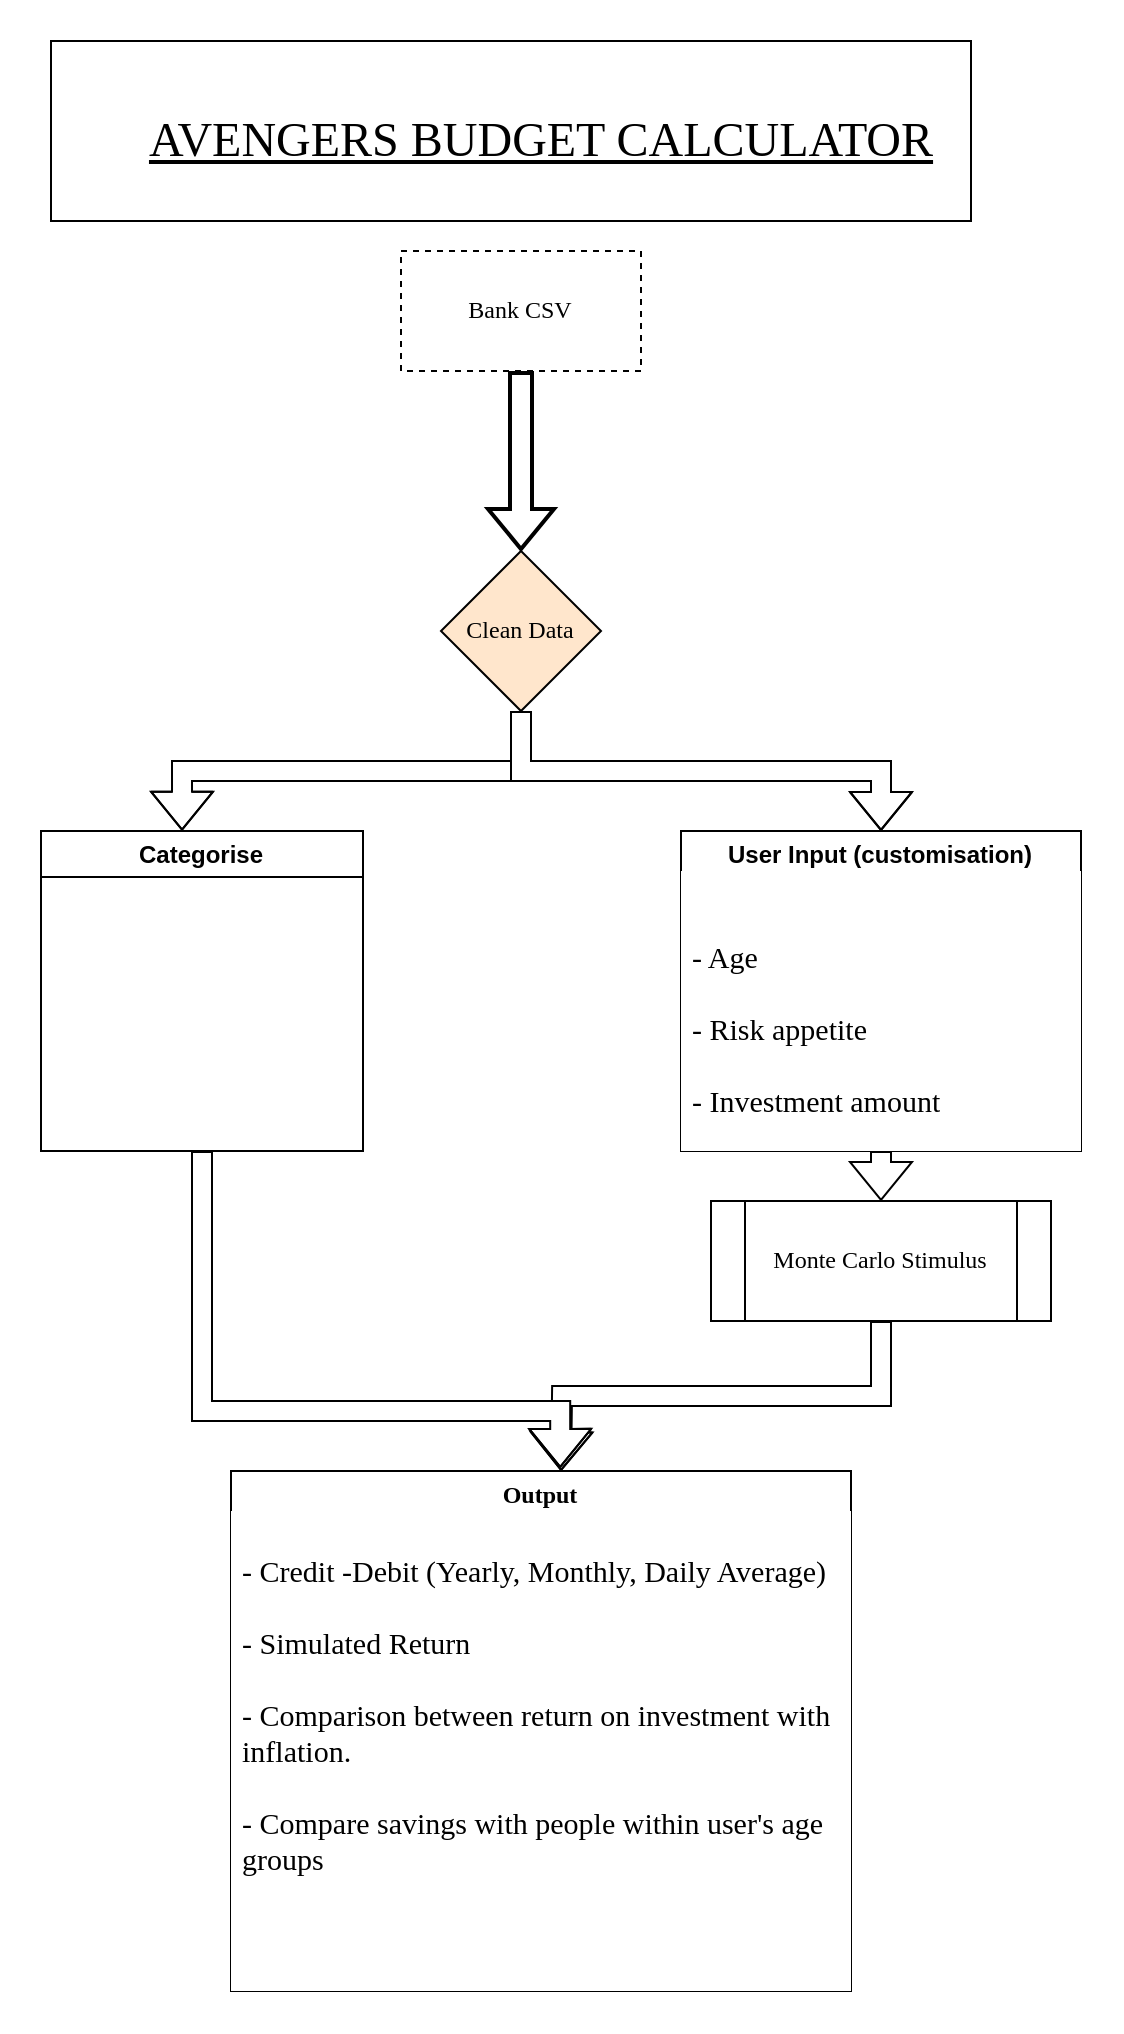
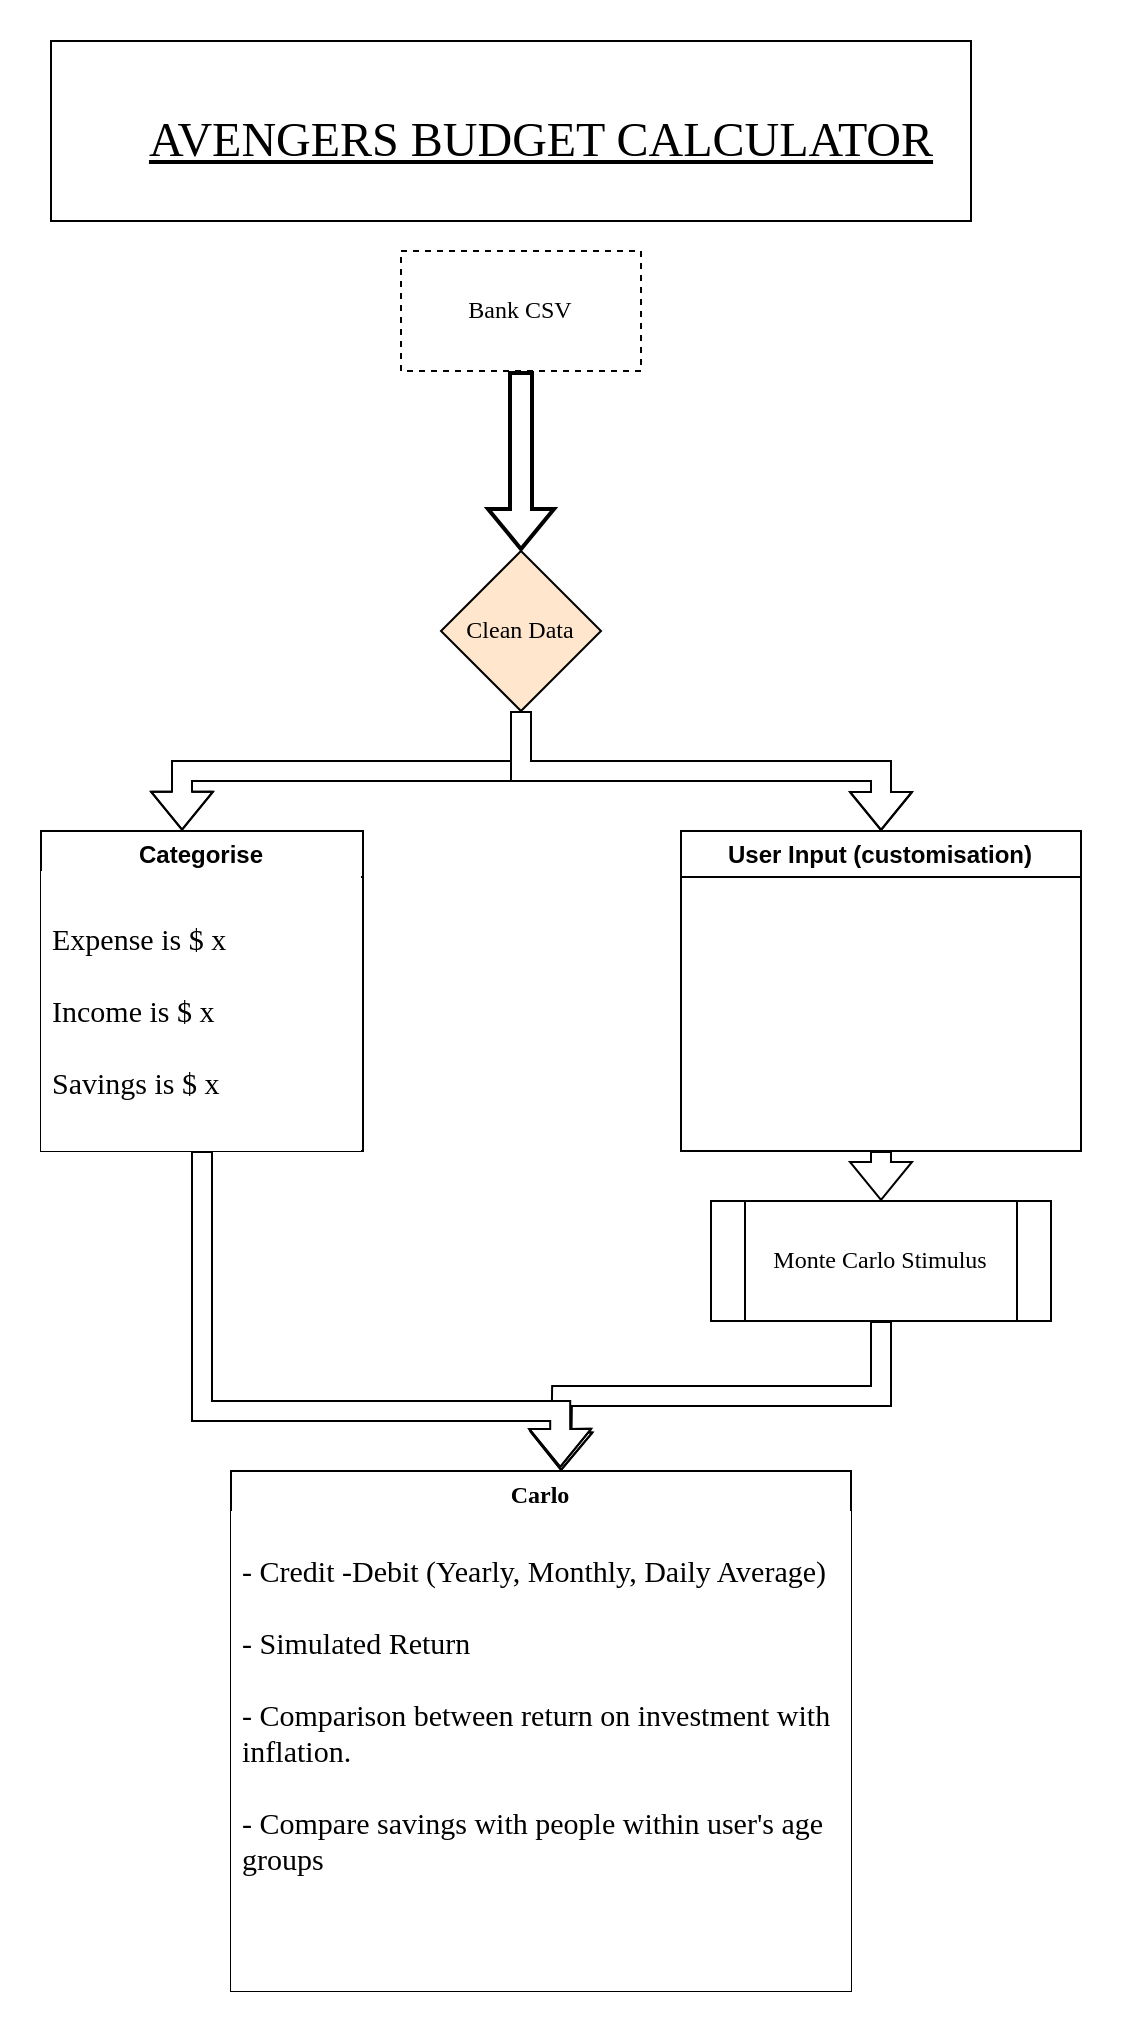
node "Expense is $ x Income is $ x Savings is $ x": added
node "- Age - Risk appetite - Investment amount": removed
node "Output": label "Output" -> "Carlo"
